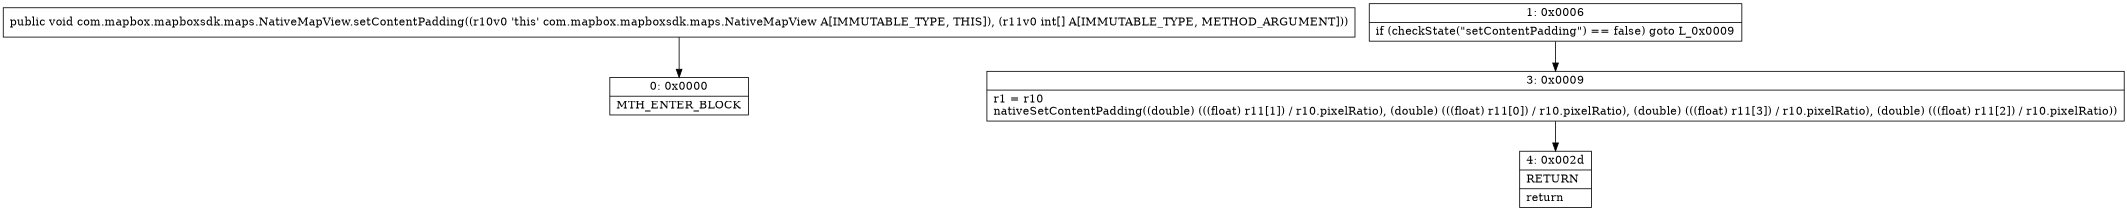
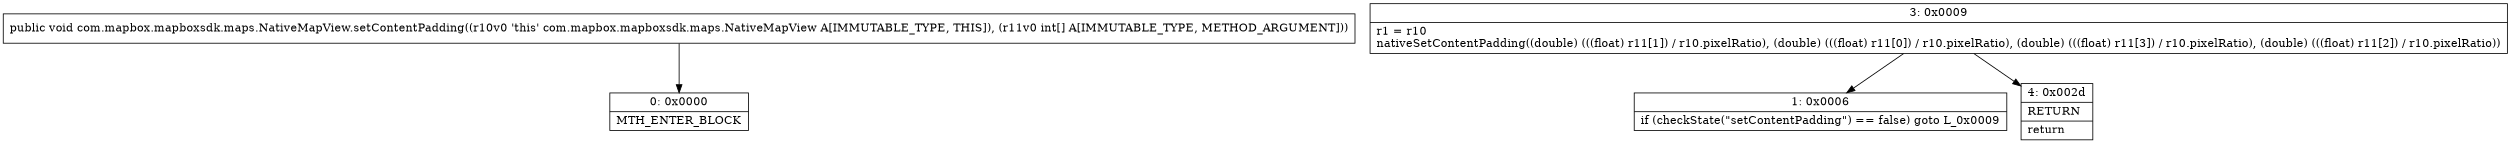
edge "1: 0x0006" -> "3: 0x0009": reversed
